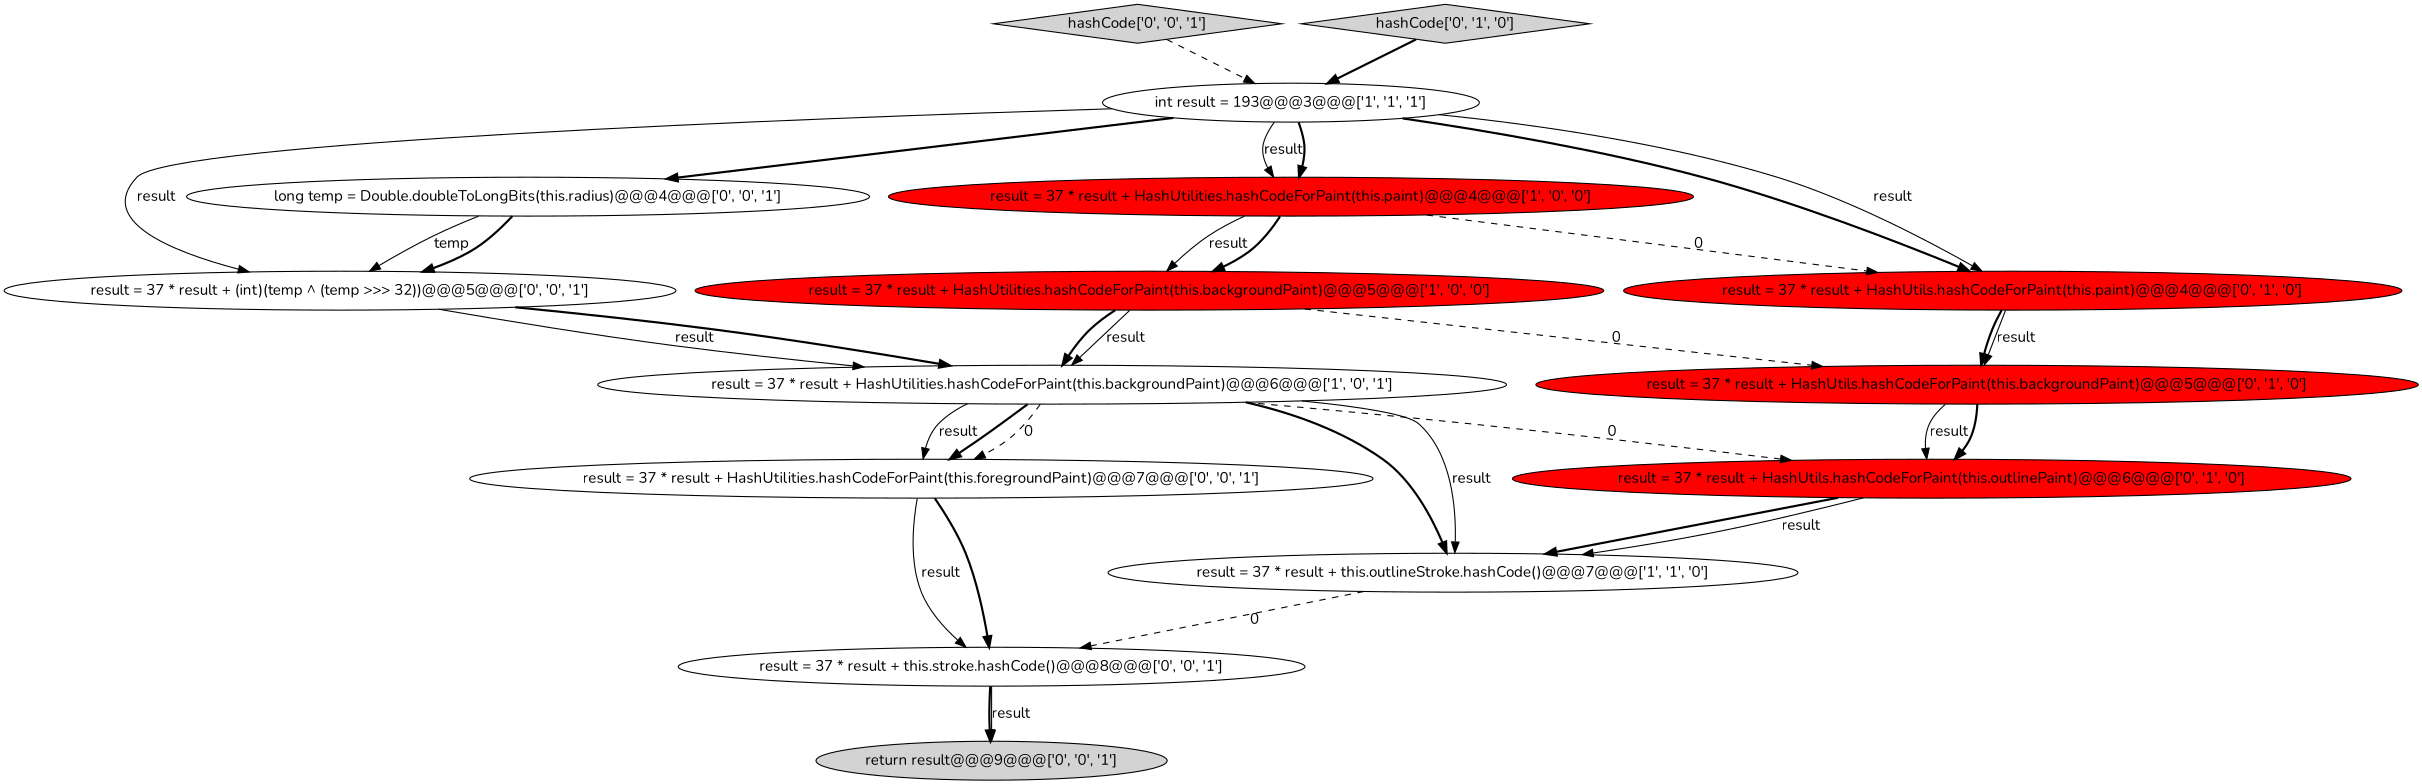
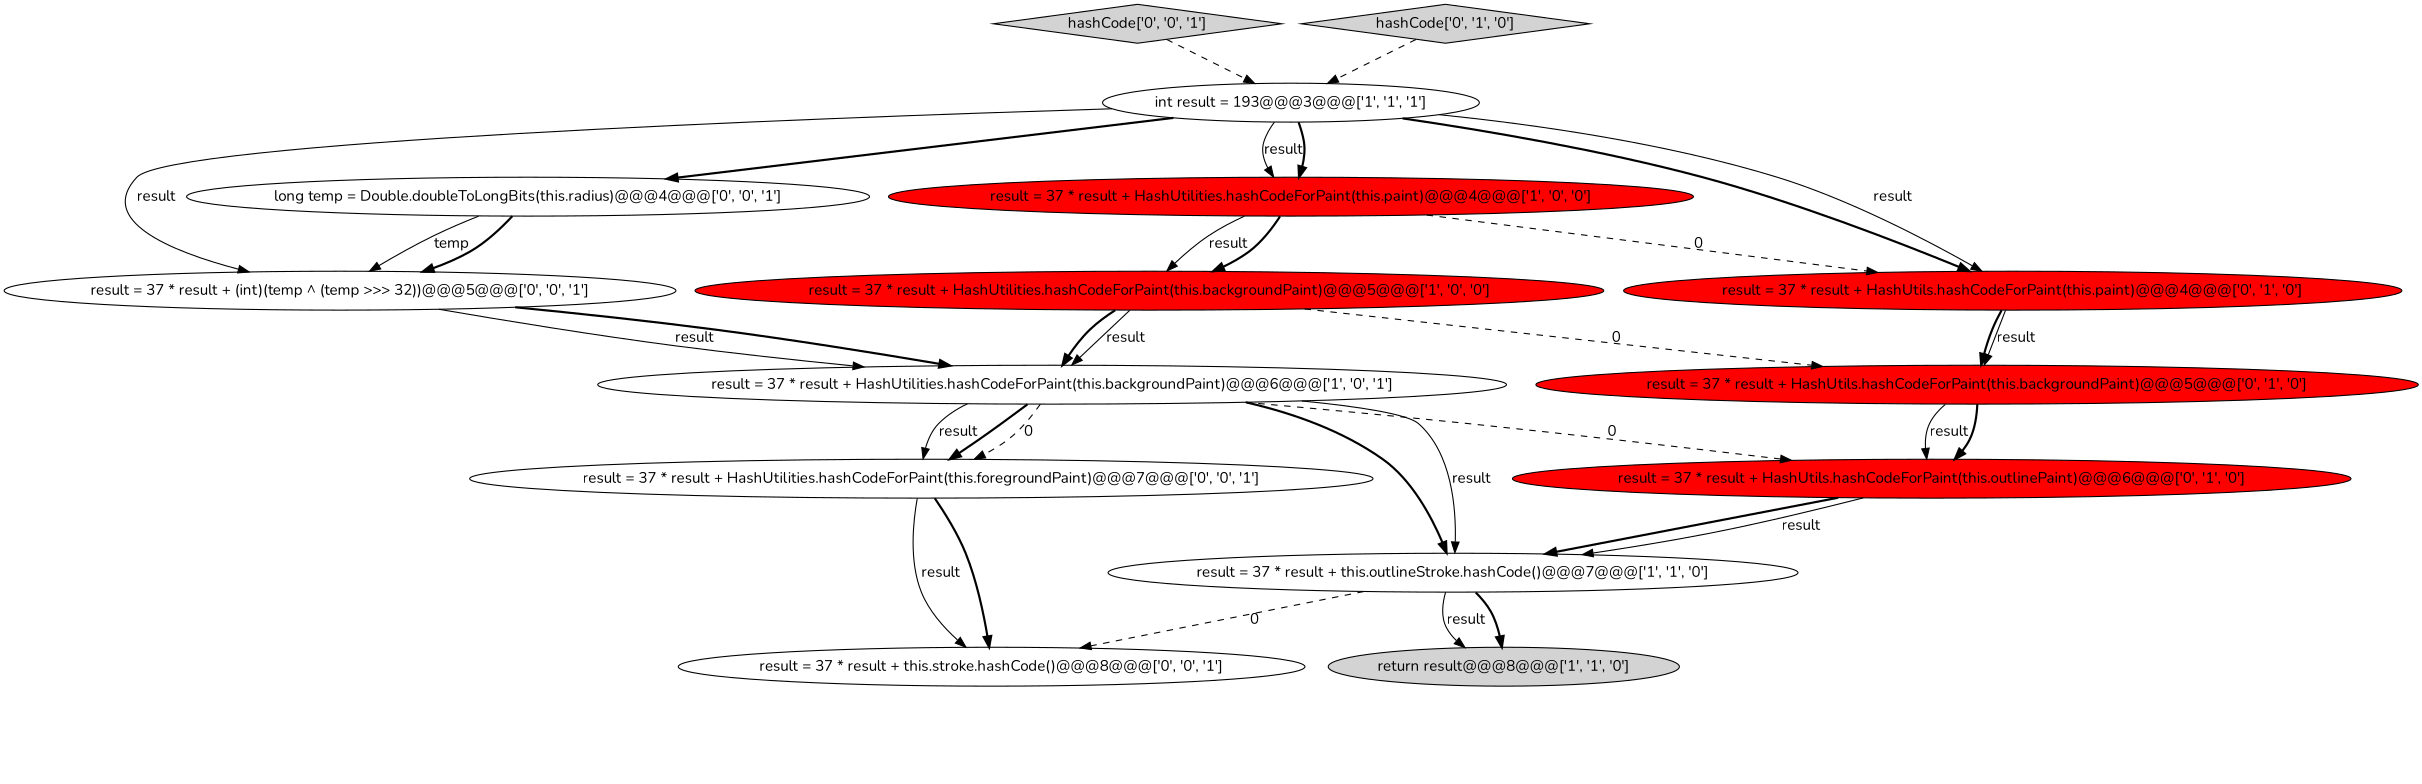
edge "hashCode['0', '1', '0']" -> "int result = 193@@@3@@@['1', '1', '1']": style bold -> dashed
node "return result@@@8@@@['1', '1', '0']": added
node "return result@@@9@@@['0', '0', '1']": removed
